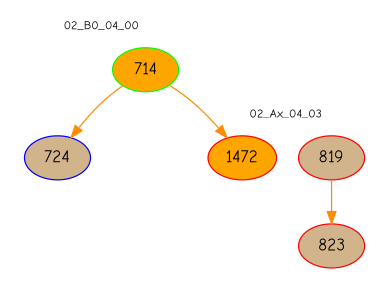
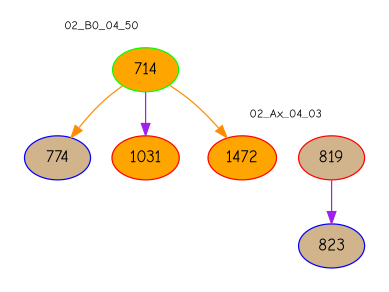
cluster "02_B0_04_00": label "02_B0_04_00" -> "02_B0_04_50"
node "724": label "724" -> "774"
node "1031": added
edge "819" -> "823": color darkorange -> purple
node "823": color red -> blue
